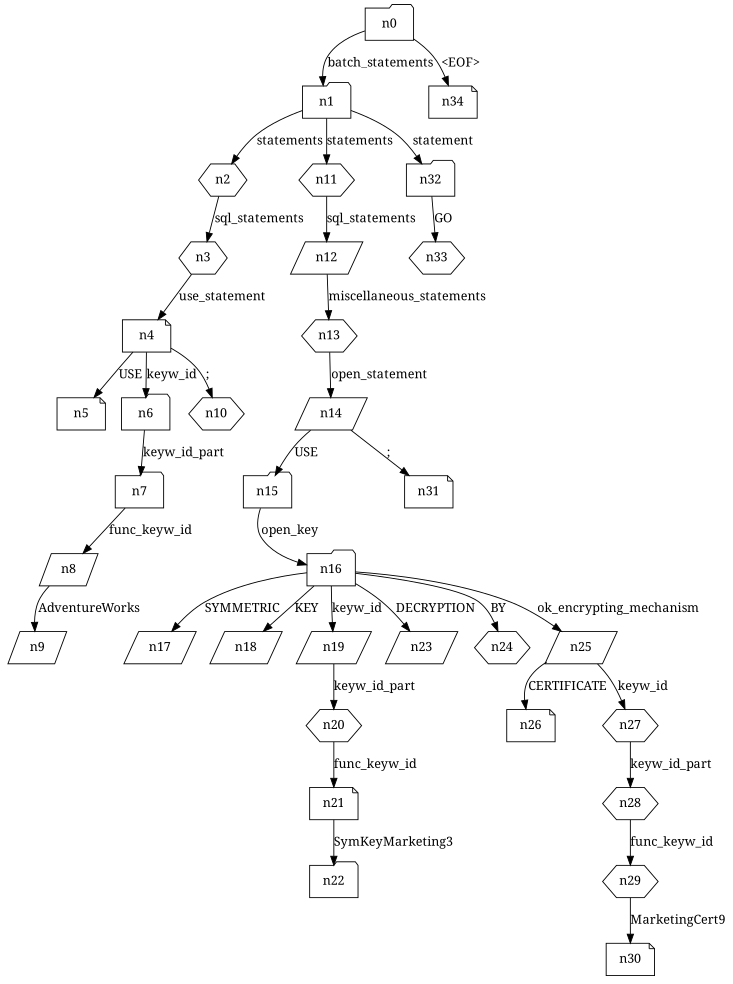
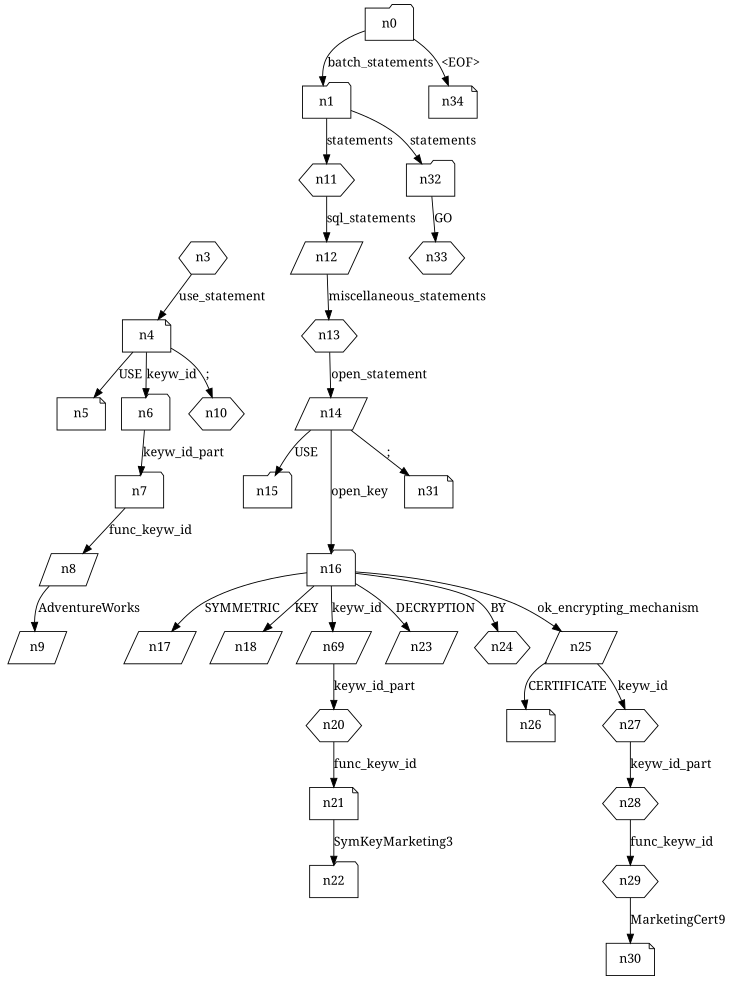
edge "n1" -> "n32": label "statement" -> "statements"
node "n2": removed
edge "n15" -> "n16": now "n14" -> "n16"
node "n19": label "n19" -> "n69"
